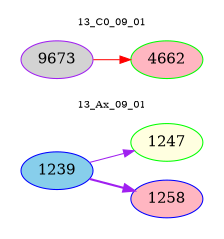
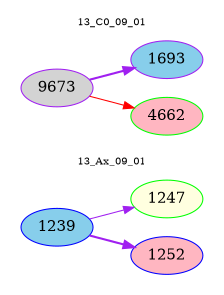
node "1693": added
node "1258": label "1258" -> "1252"
